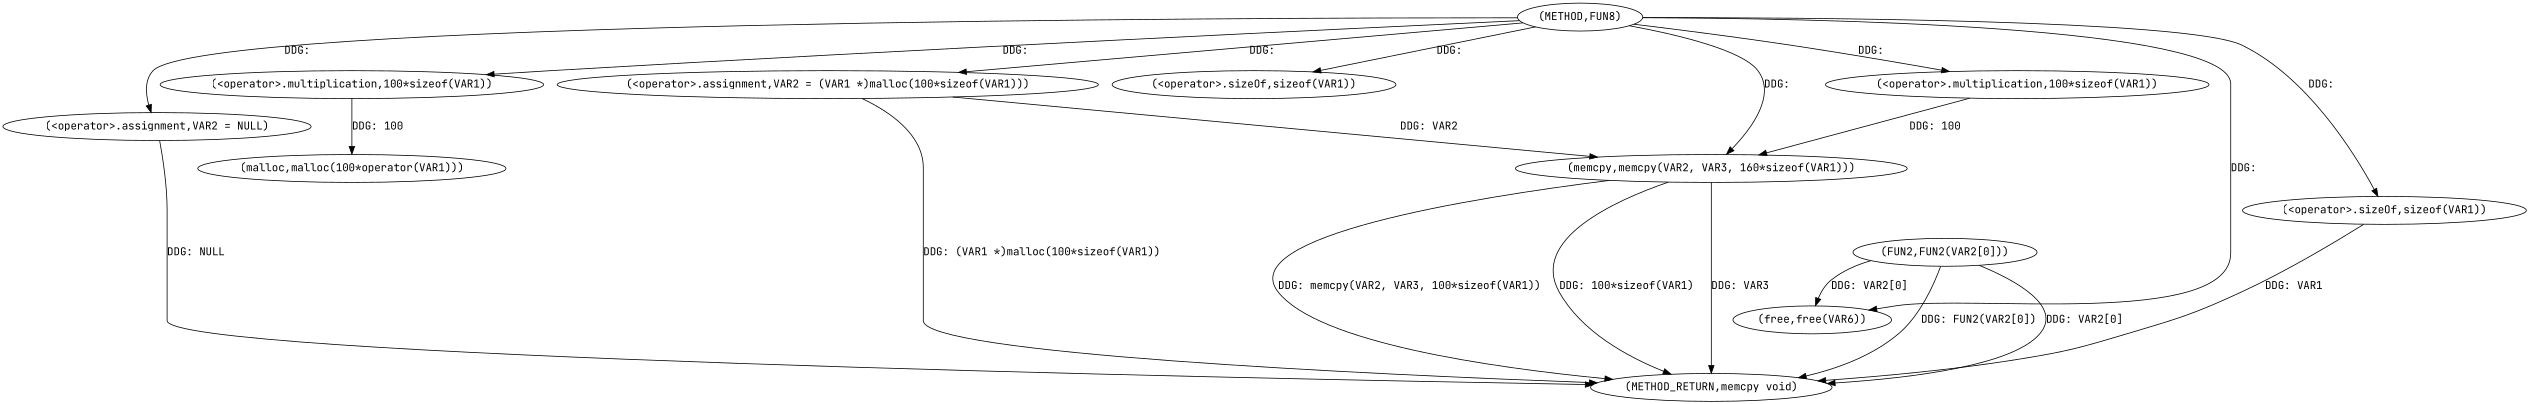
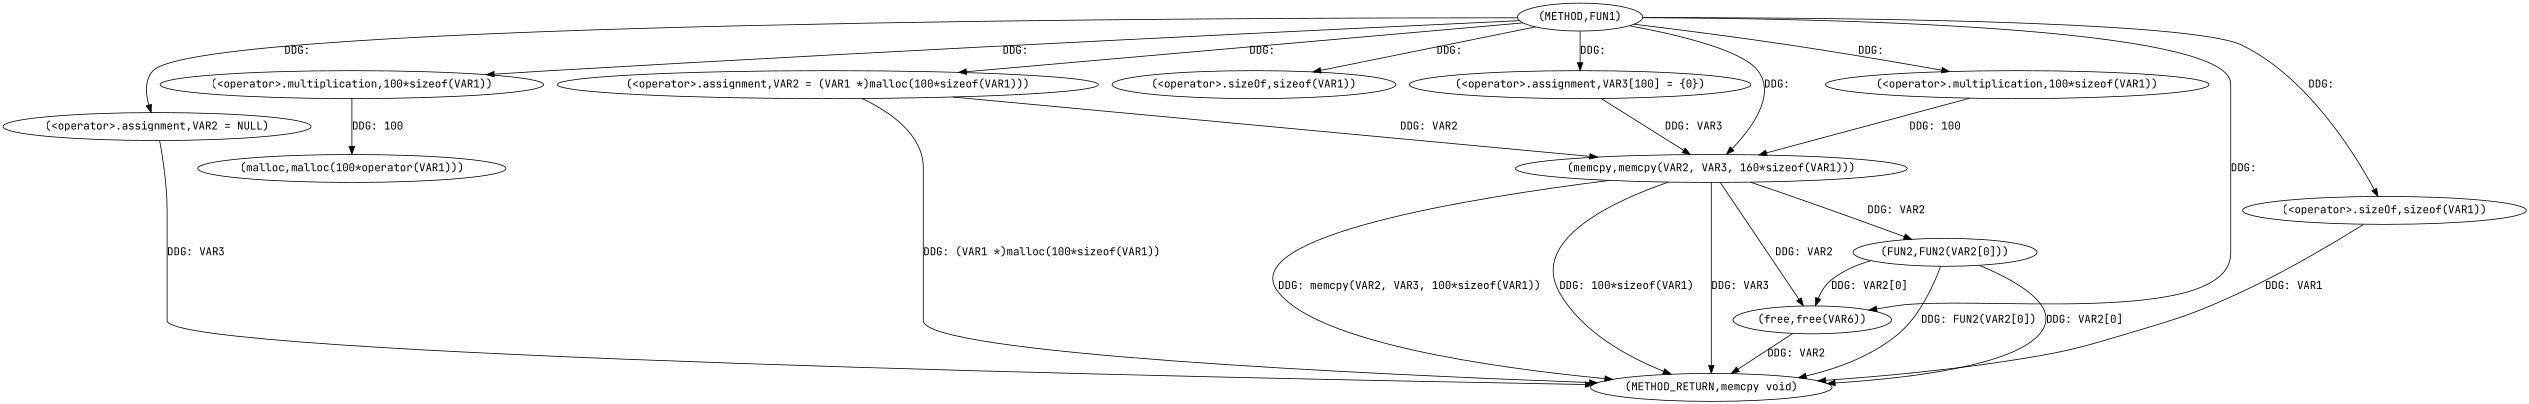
node "(METHOD,FUN8)": label "(METHOD,FUN8)" -> "(METHOD,FUN1)"
node "(<operator>.assignment,VAR3[100] = {0})": added
edge "(memcpy,memcpy(VAR2, VAR3, 160*sizeof(VAR1)))" -> "(FUN2,FUN2(VAR2[0]))": added, label "DDG: VAR2"
edge "(memcpy,memcpy(VAR2, VAR3, 160*sizeof(VAR1)))" -> "(free,free(VAR6))": added, label "DDG: VAR2"
edge "(<operator>.assignment,VAR2 = NULL)" -> "(METHOD_RETURN,memcpy void)": label "DDG: NULL" -> "DDG: VAR3"
edge "(free,free(VAR6))" -> "(METHOD_RETURN,memcpy void)": added, label "DDG: VAR2"
